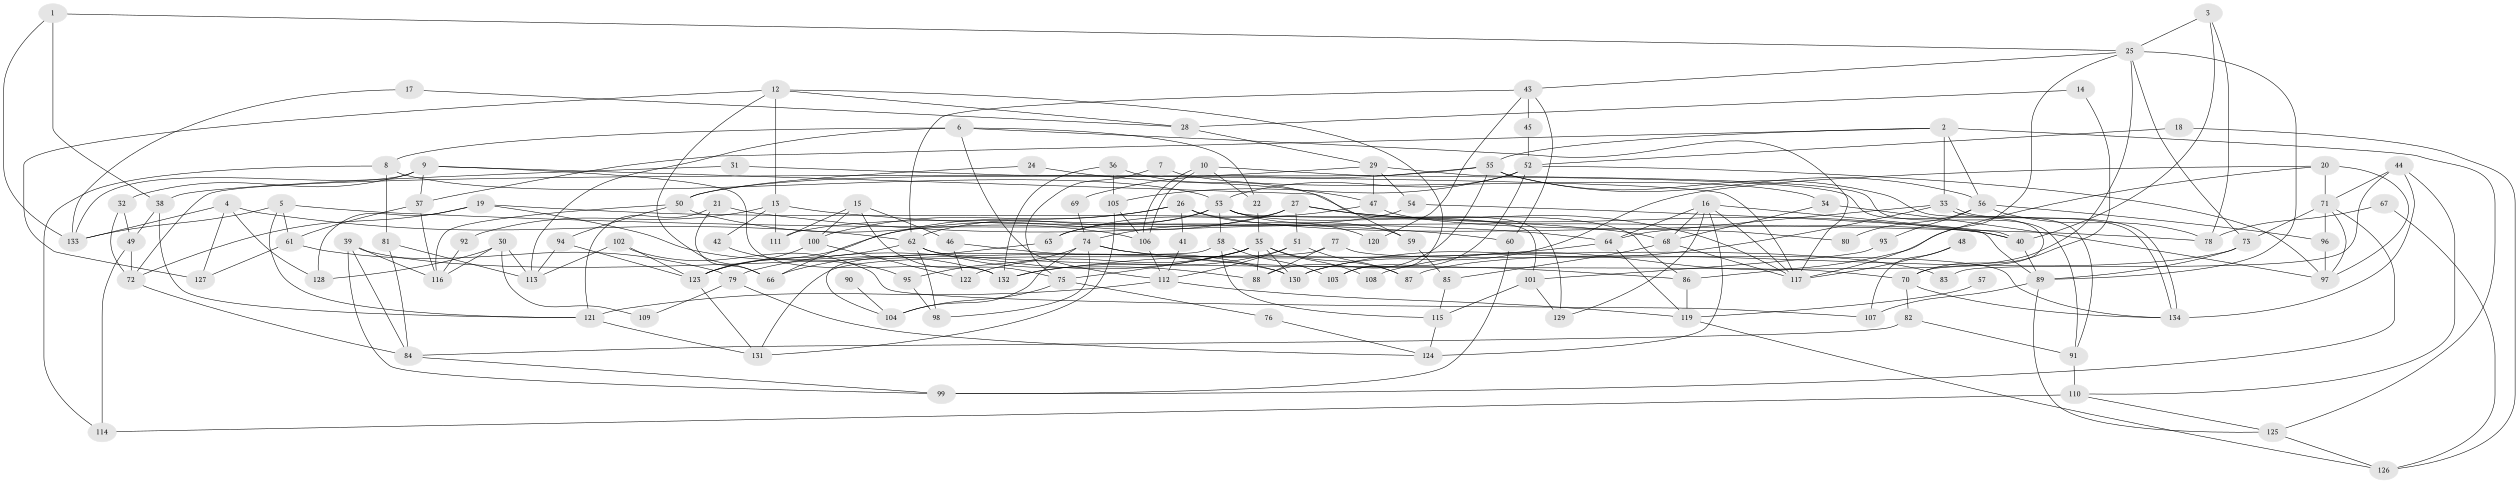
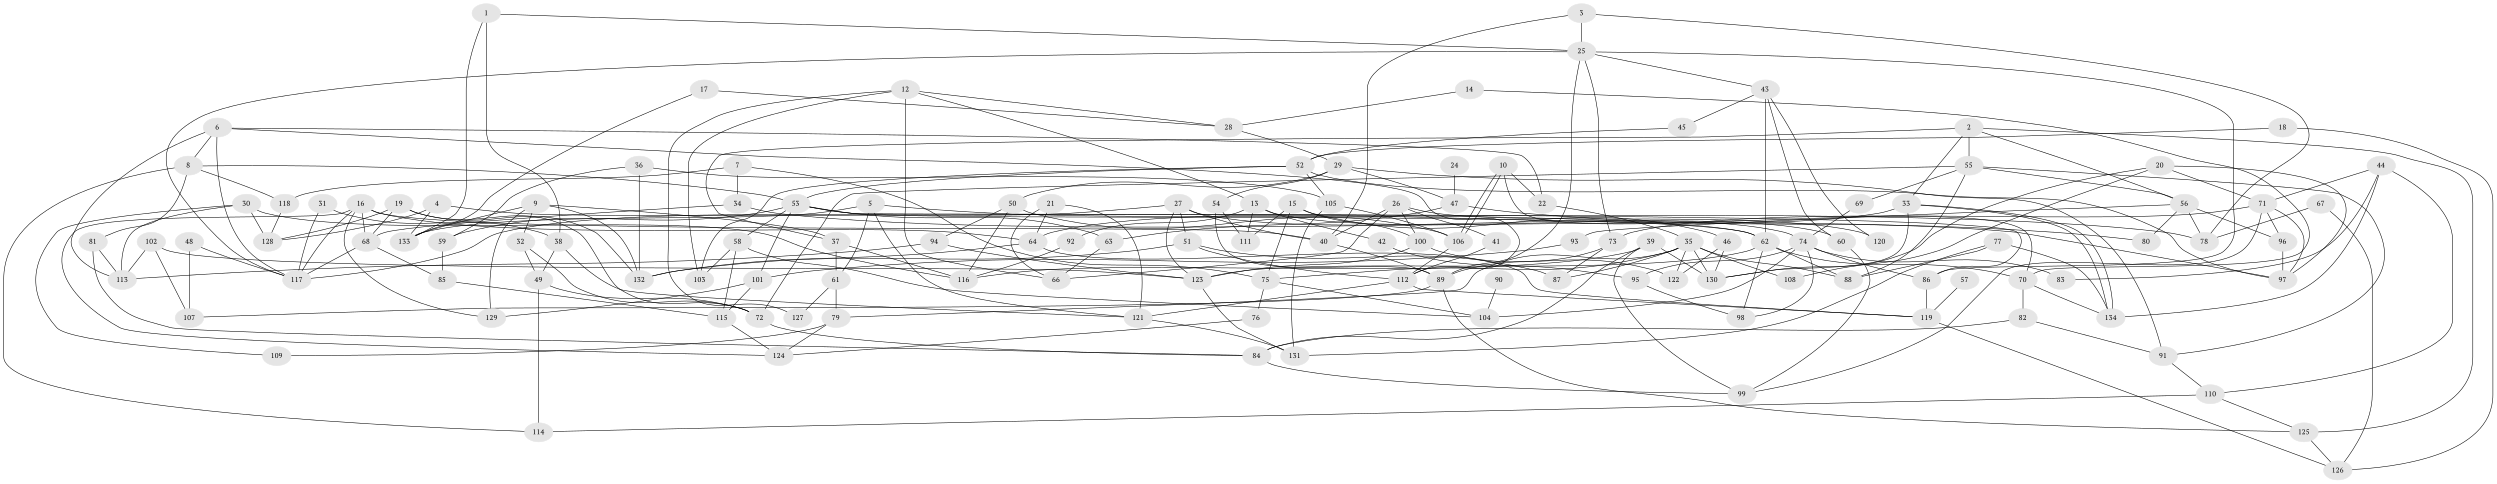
edge "24" -- "50": removed
node "118": added
edge "4" -- "127": removed
